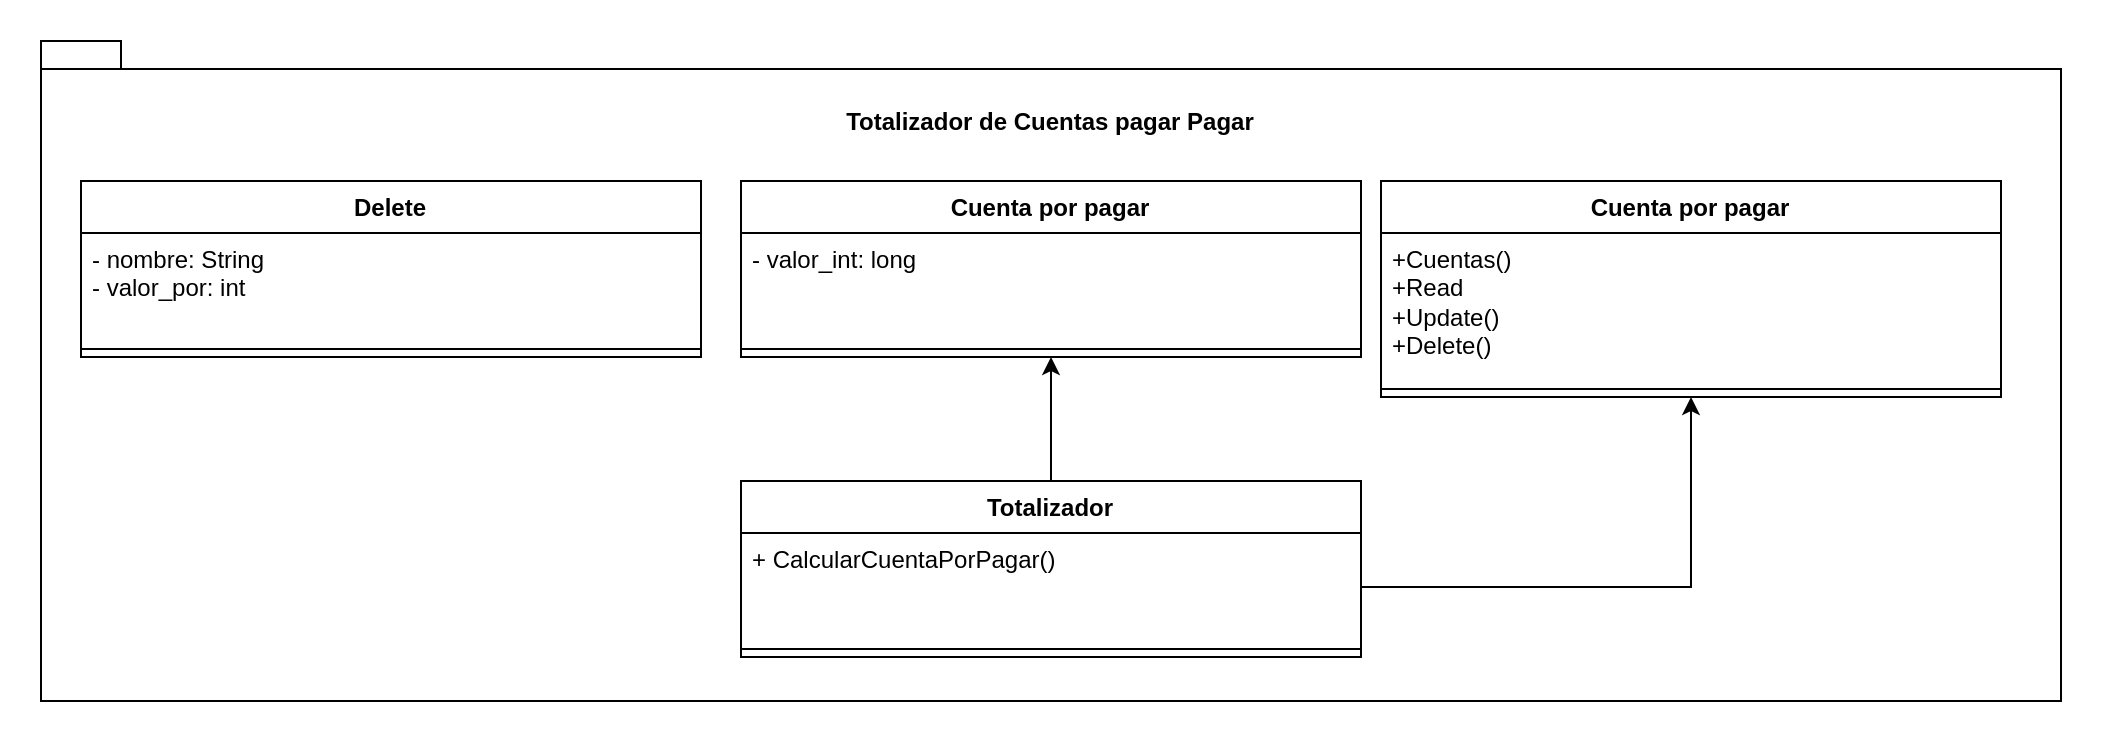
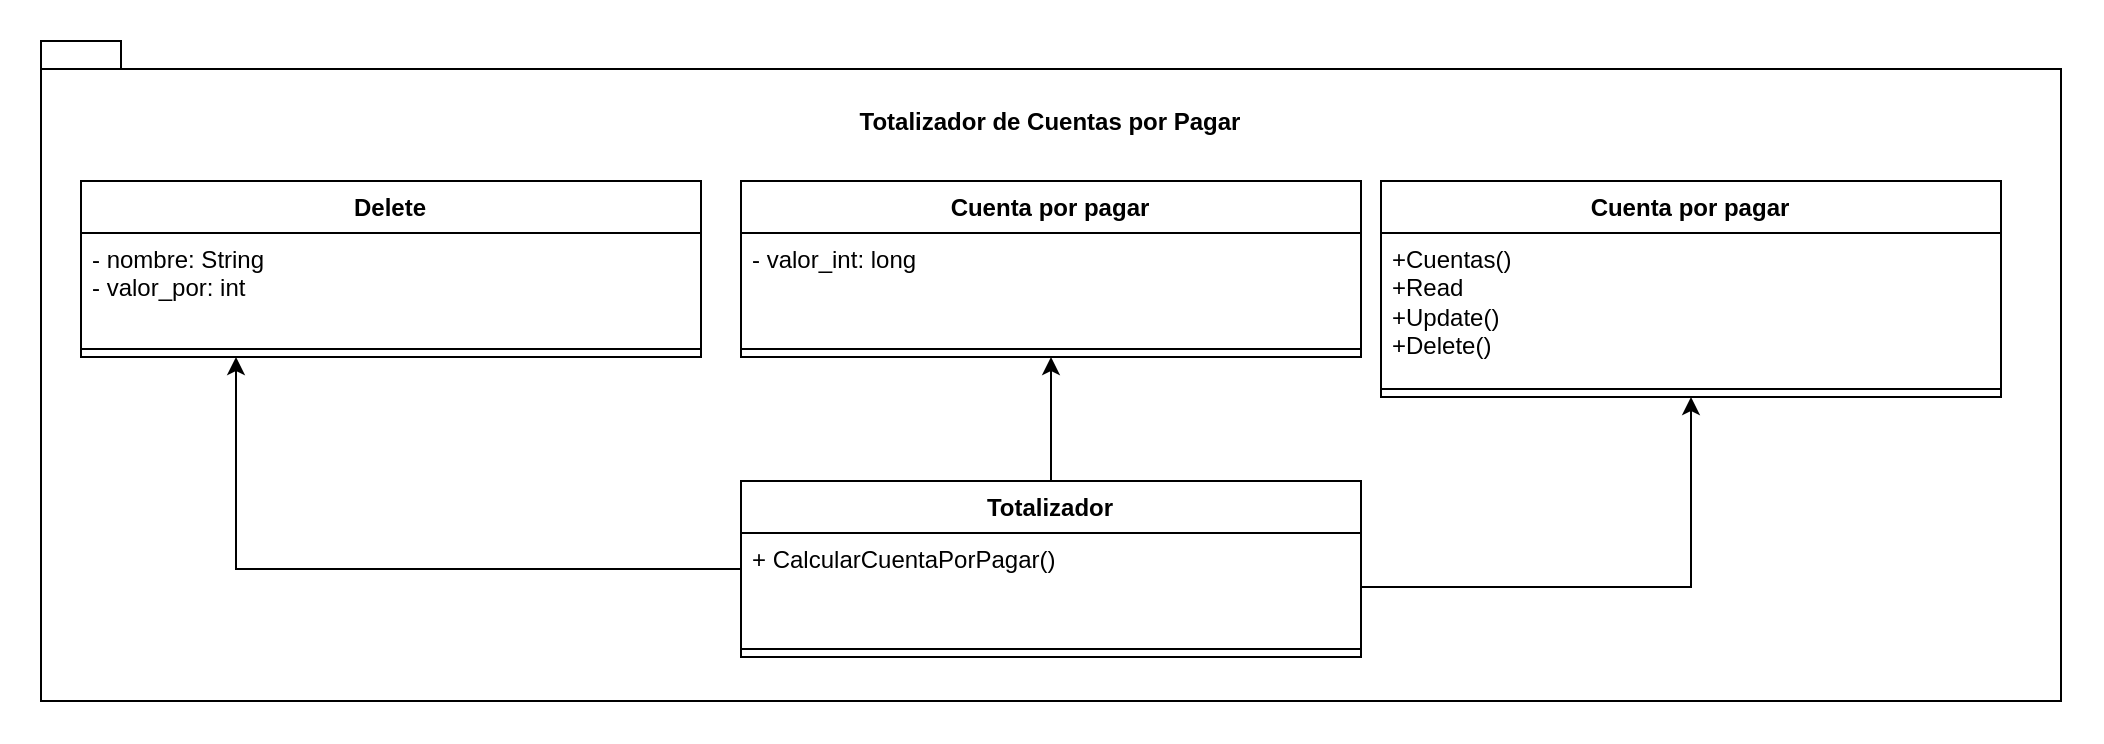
node "Totalizador de Cuentas pagar Pagar": label "Totalizador de Cuentas pagar Pagar" -> "Totalizador de Cuentas por Pagar"
edge "Totalizador" -> "Delete": added
